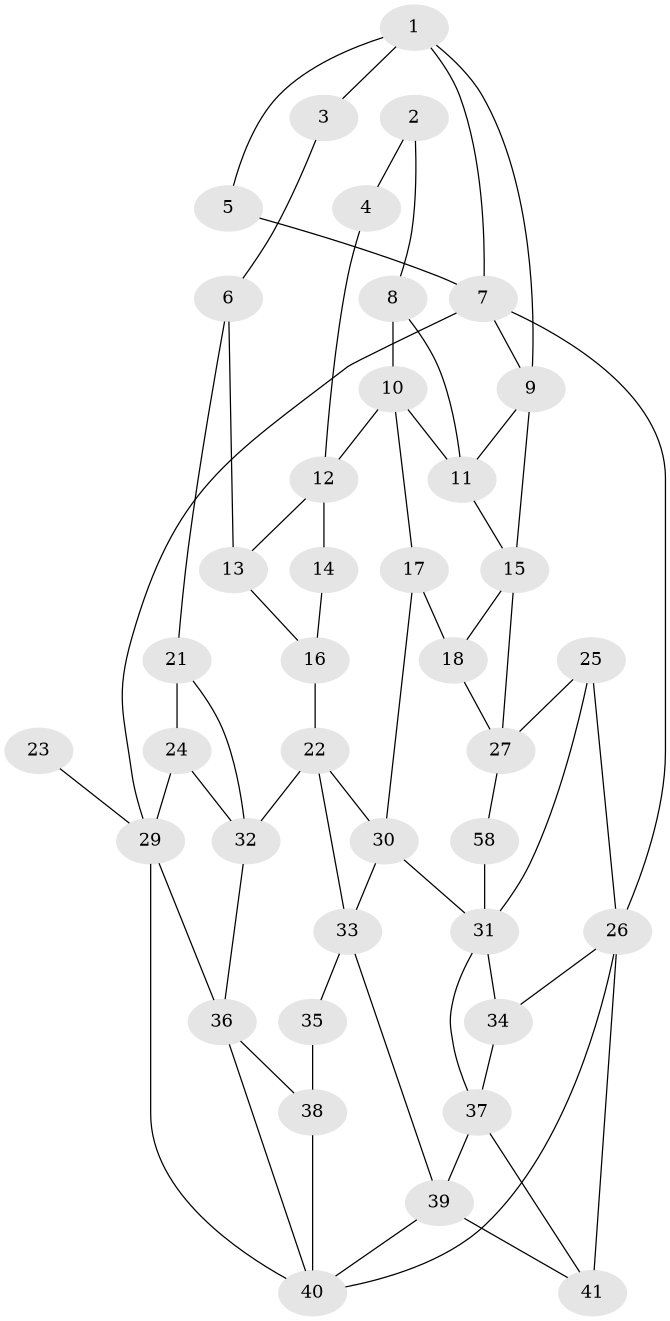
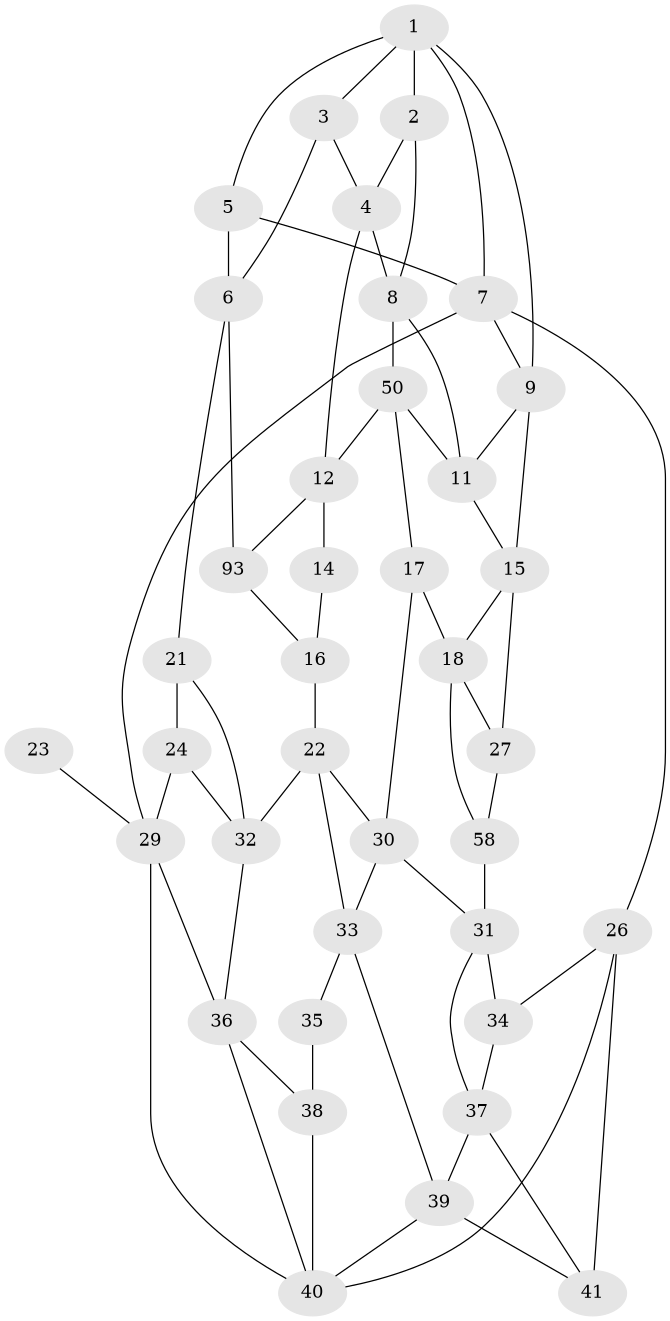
edge "1" -- "2": added
edge "3" -- "4": added
edge "4" -- "8": added
edge "5" -- "6": added
node "10": label "10" -> "50"
node "13": label "13" -> "93"
node "25": removed
edge "18" -- "58": added
